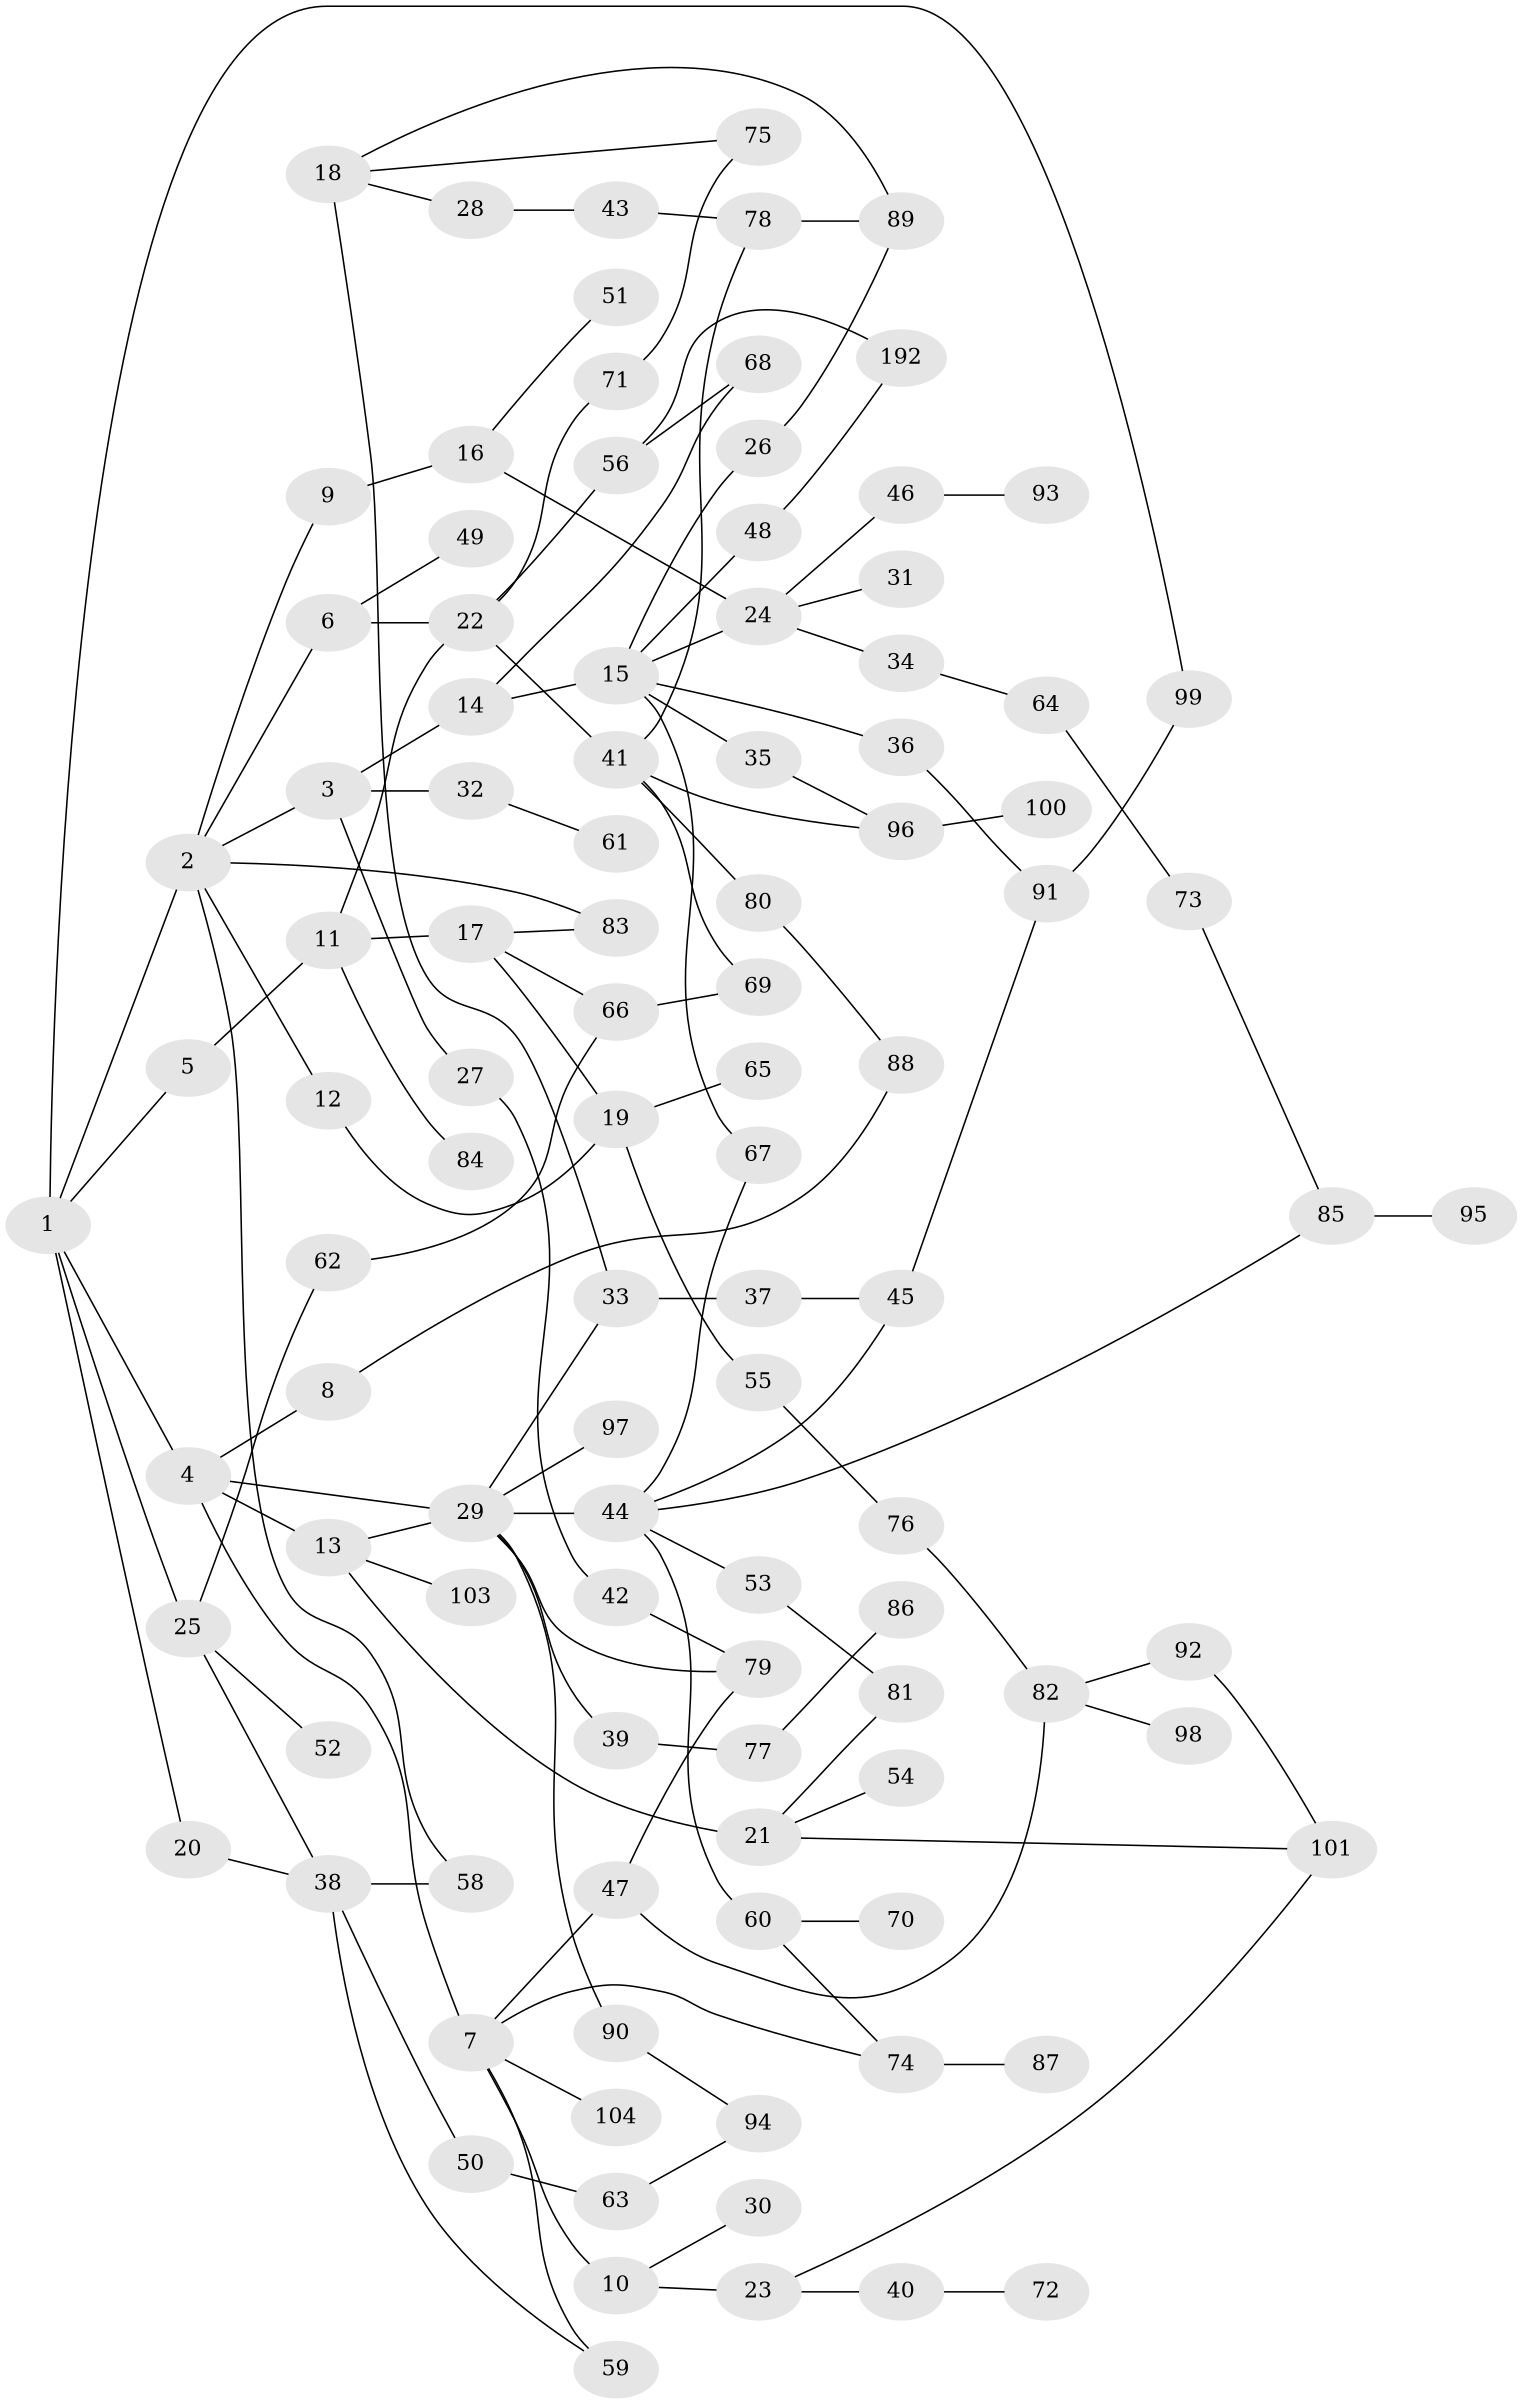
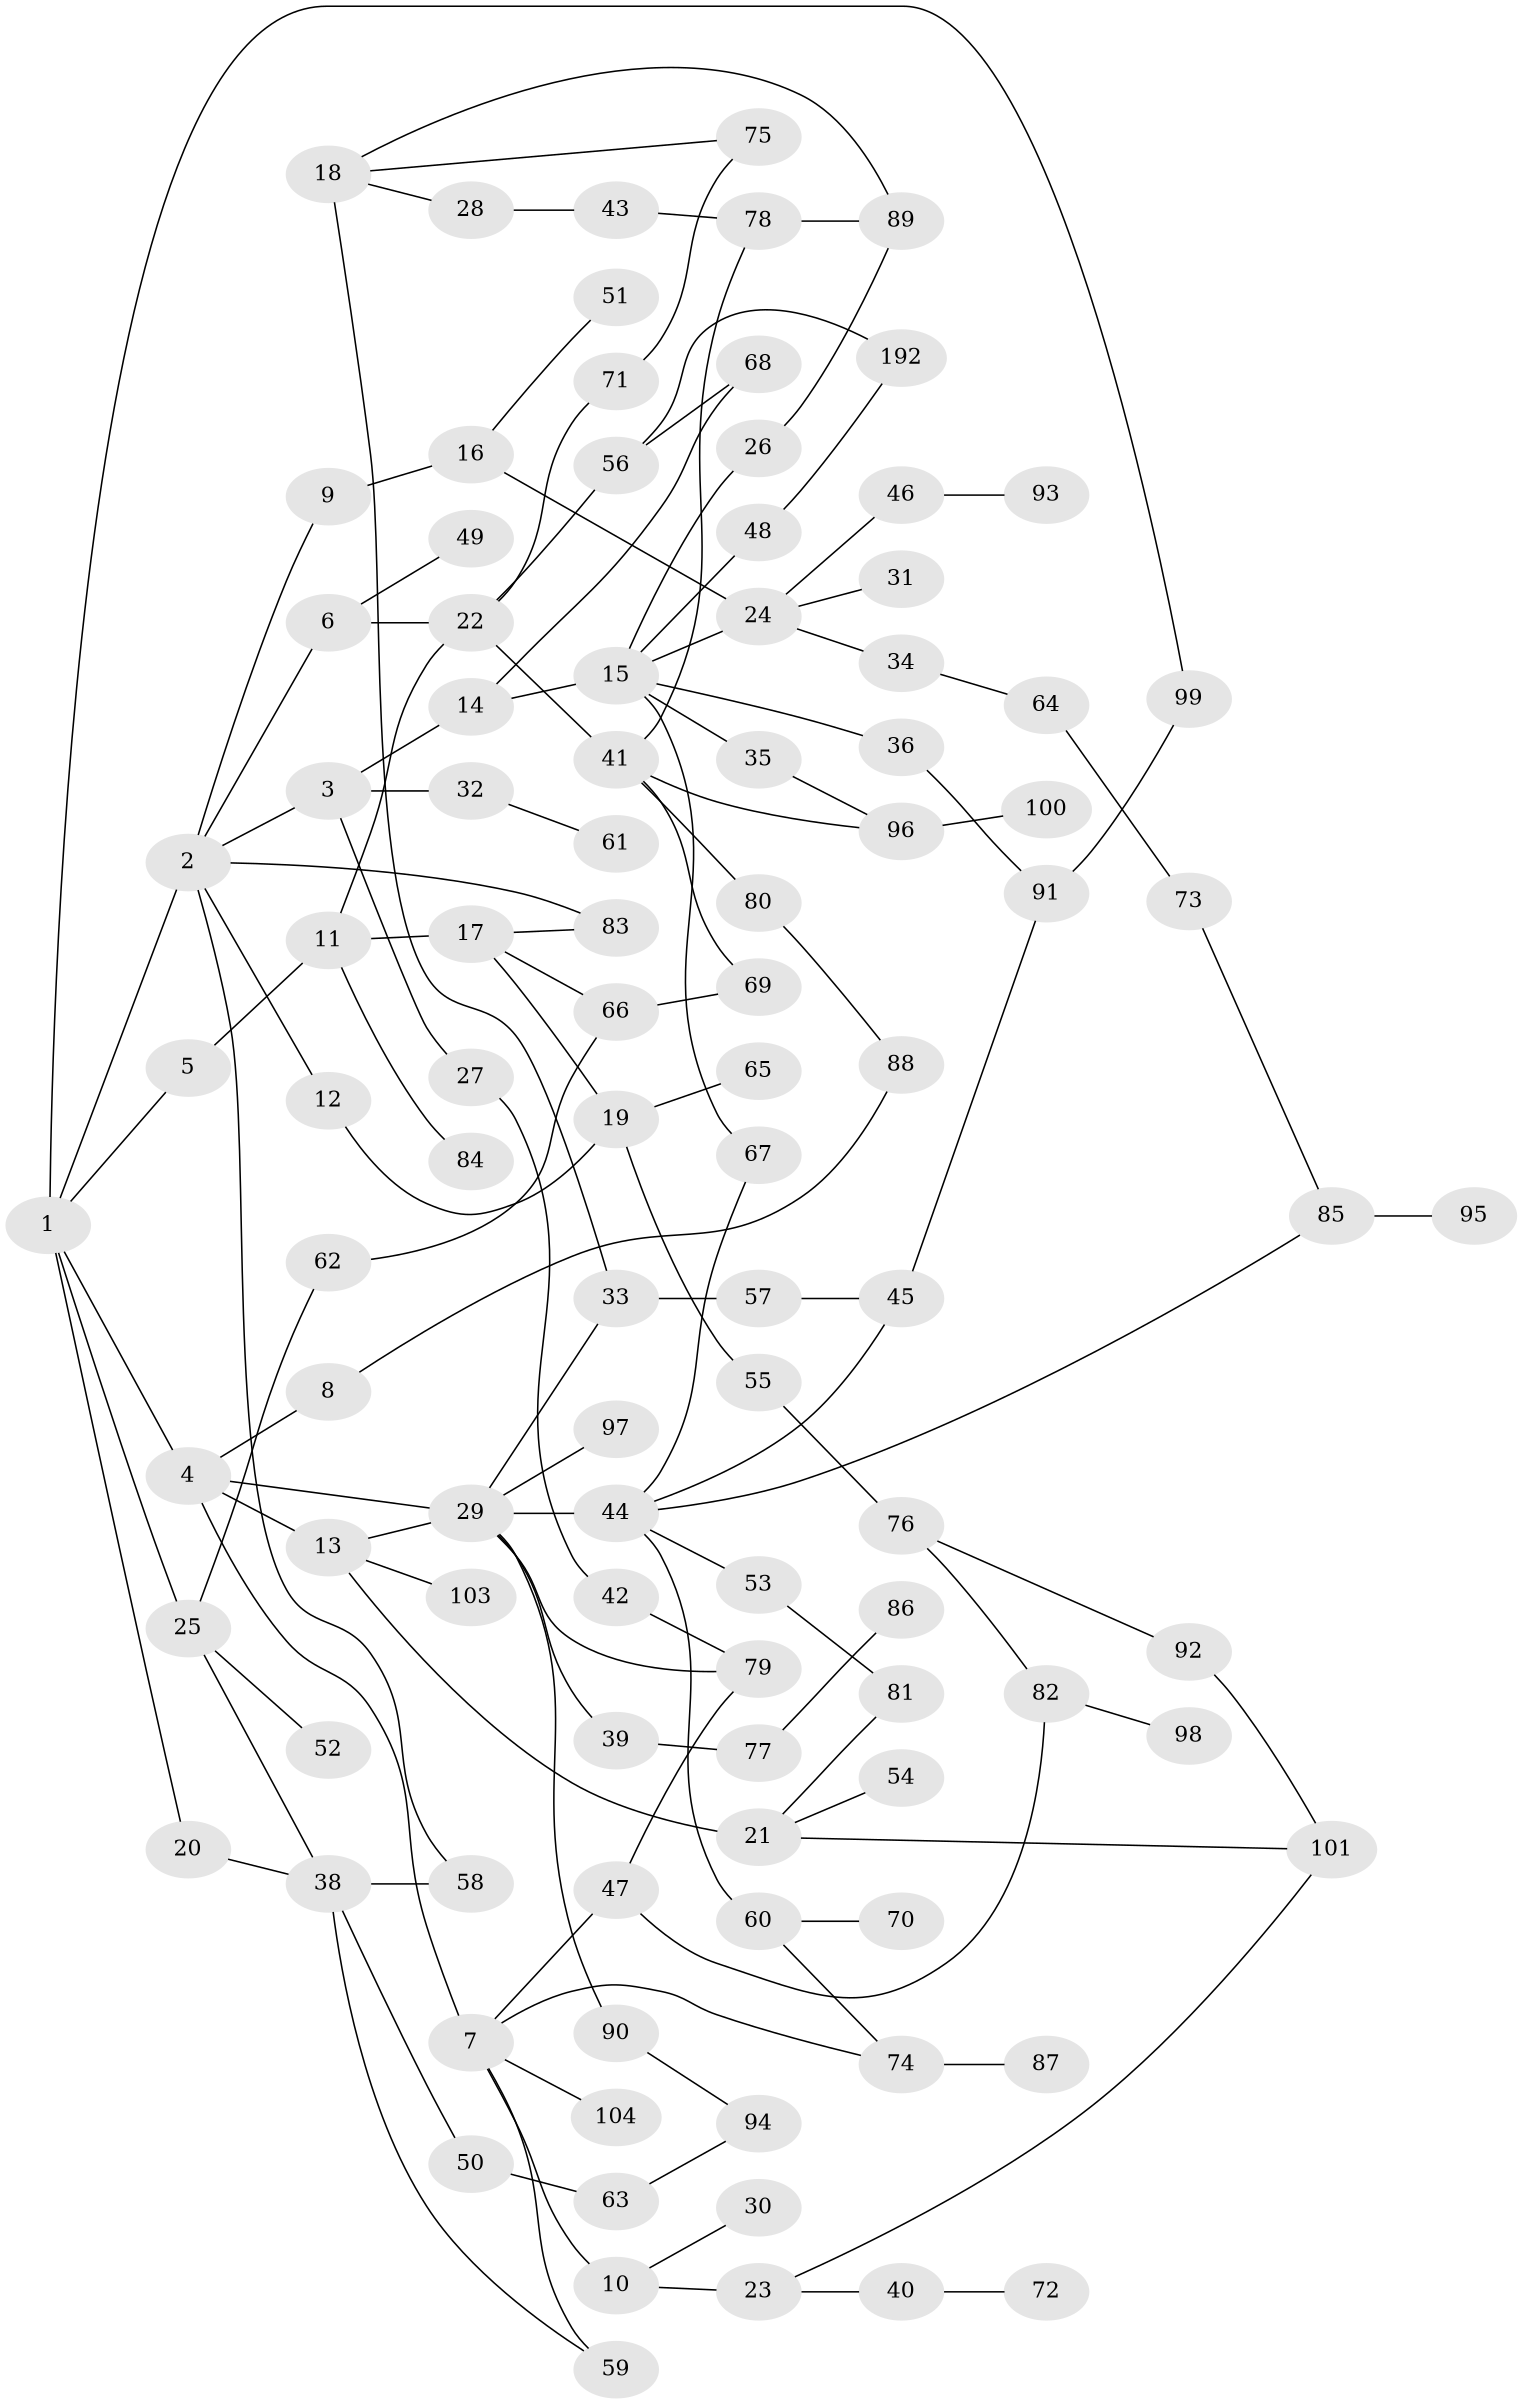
node "37": label "37" -> "57"
edge "92" -- "82": now "92" -- "76"
